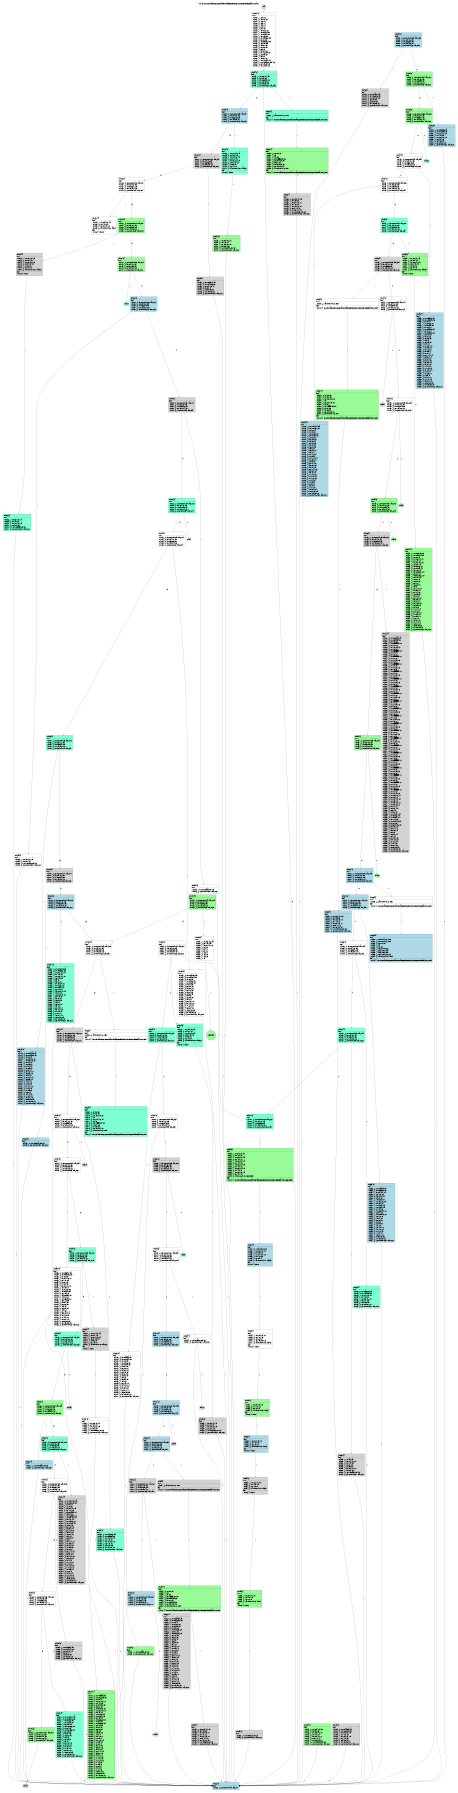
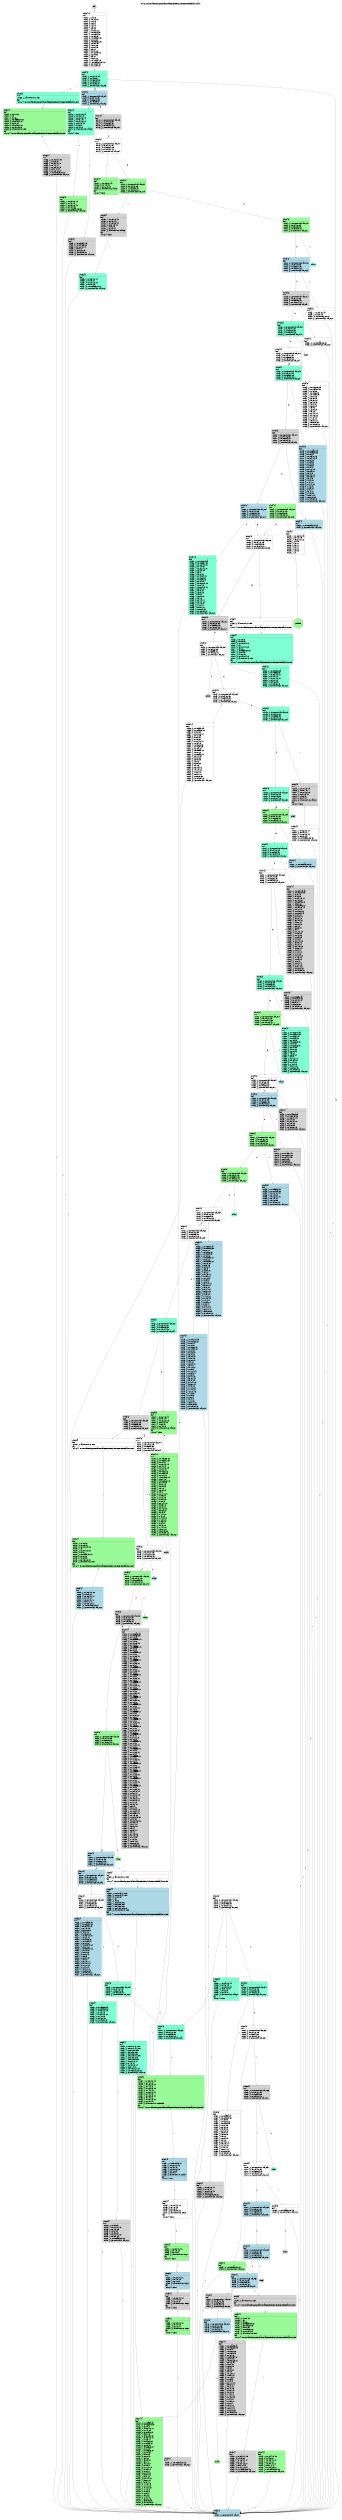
node "0x402431 [19]": fillcolor white -> palegreen
node "0x401e94 [28]": added
node "0x401e5c [28]": fillcolor white -> aquamarine
node "0x402e9f [78]": added
